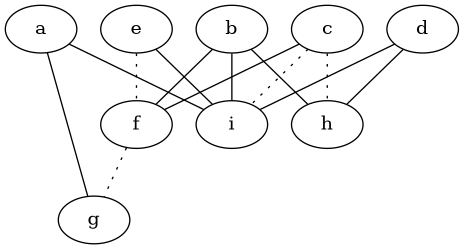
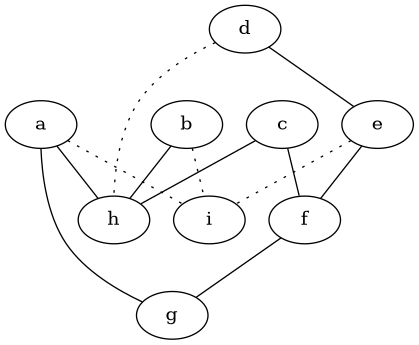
edge "e" -- "f": style dotted -> solid
edge "b" -- "i": style solid -> dotted
edge "c" -- "h": style dotted -> solid
edge "e" -- "i": style solid -> dotted
edge "b" -- "f": removed
edge "c" -- "i": removed
edge "a" -- "i": style solid -> dotted
edge "d" -- "i": now "d" -- "e"
edge "d" -- "h": style solid -> dotted
edge "a" -- "h": added
edge "f" -- "g": style dotted -> solid
